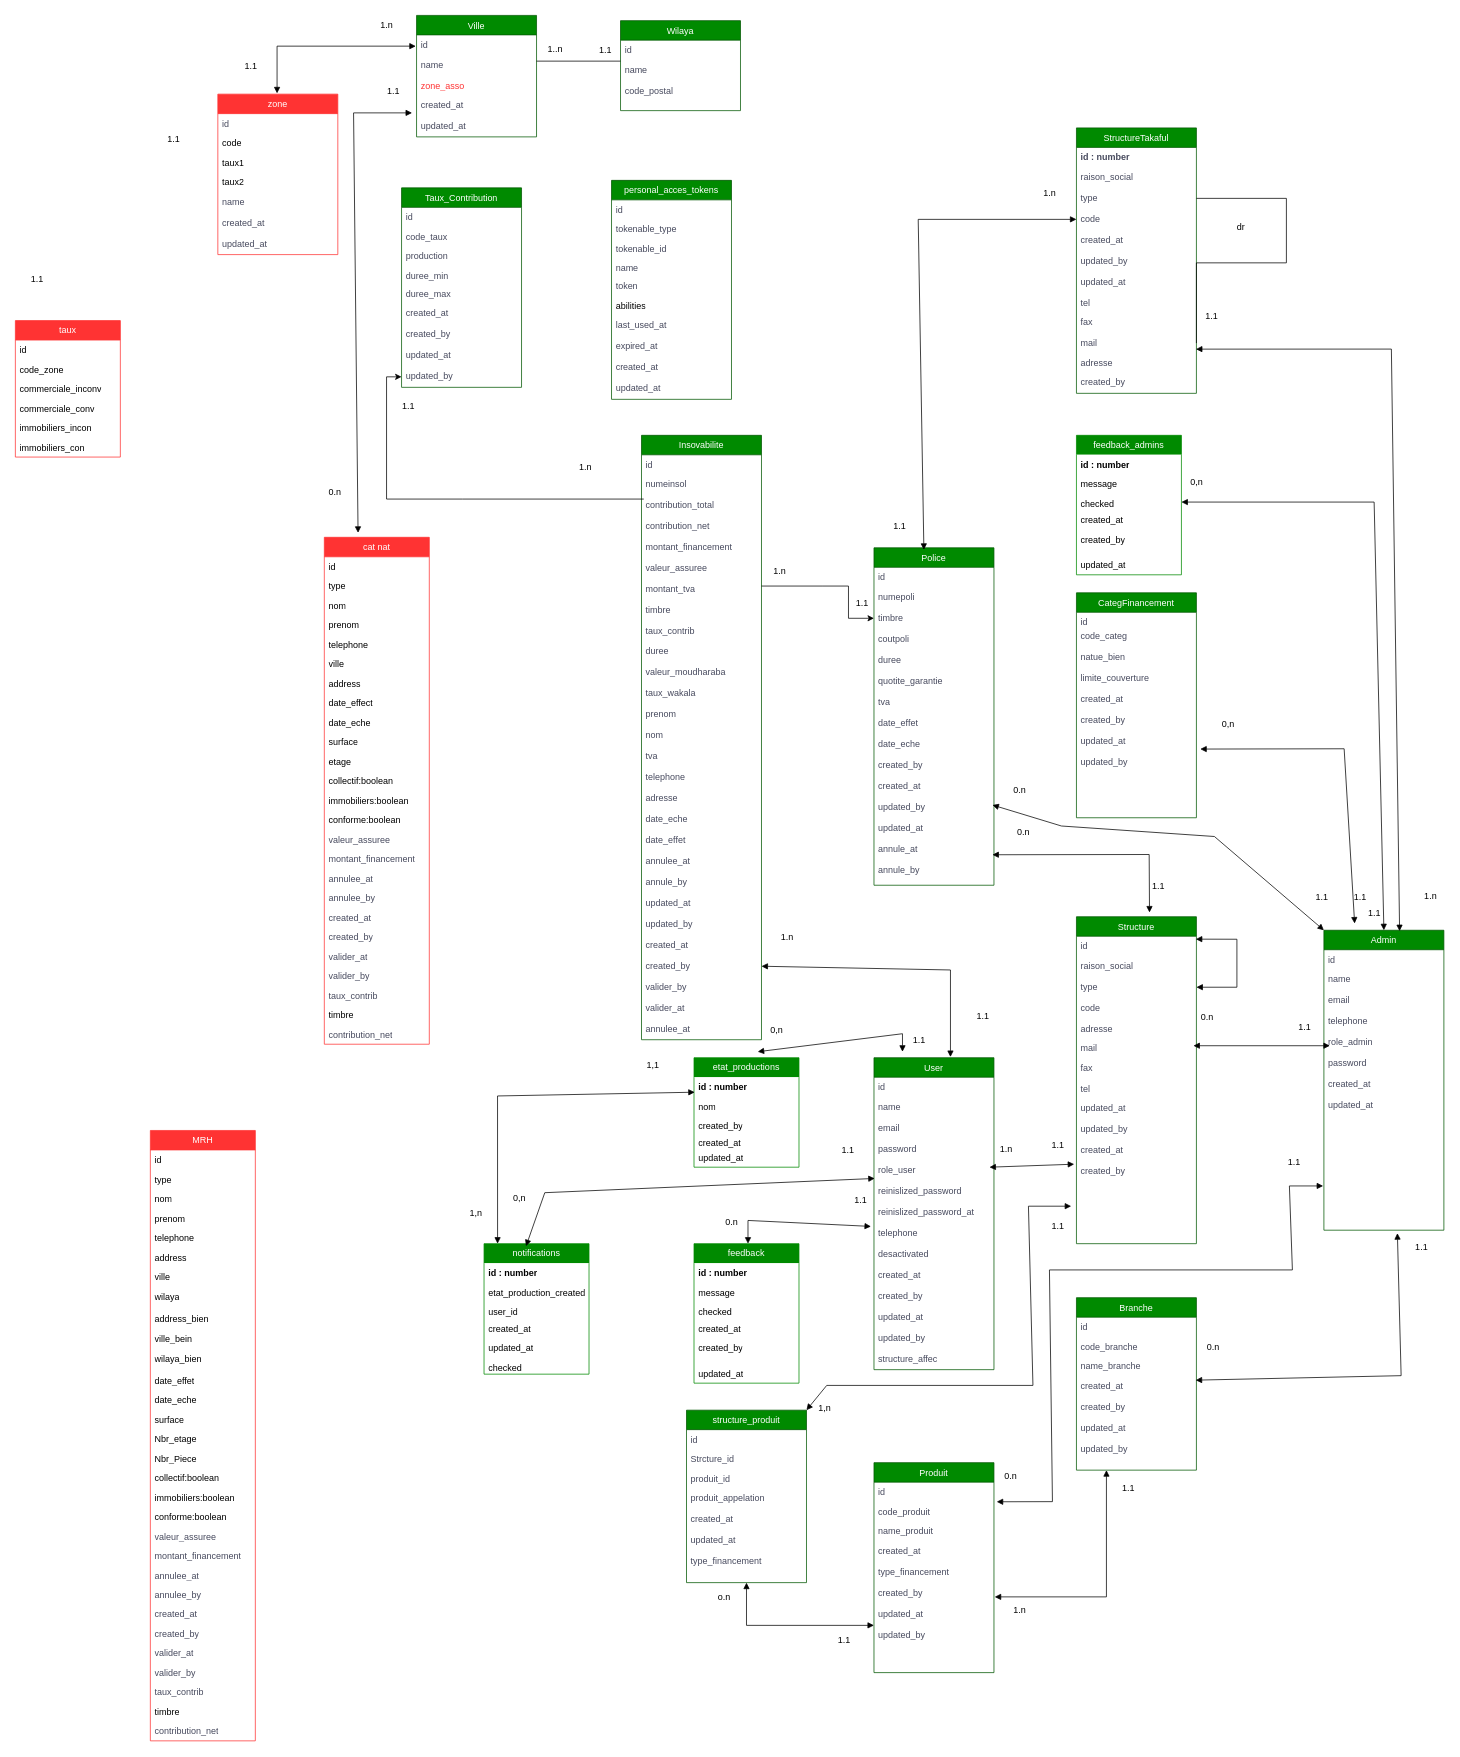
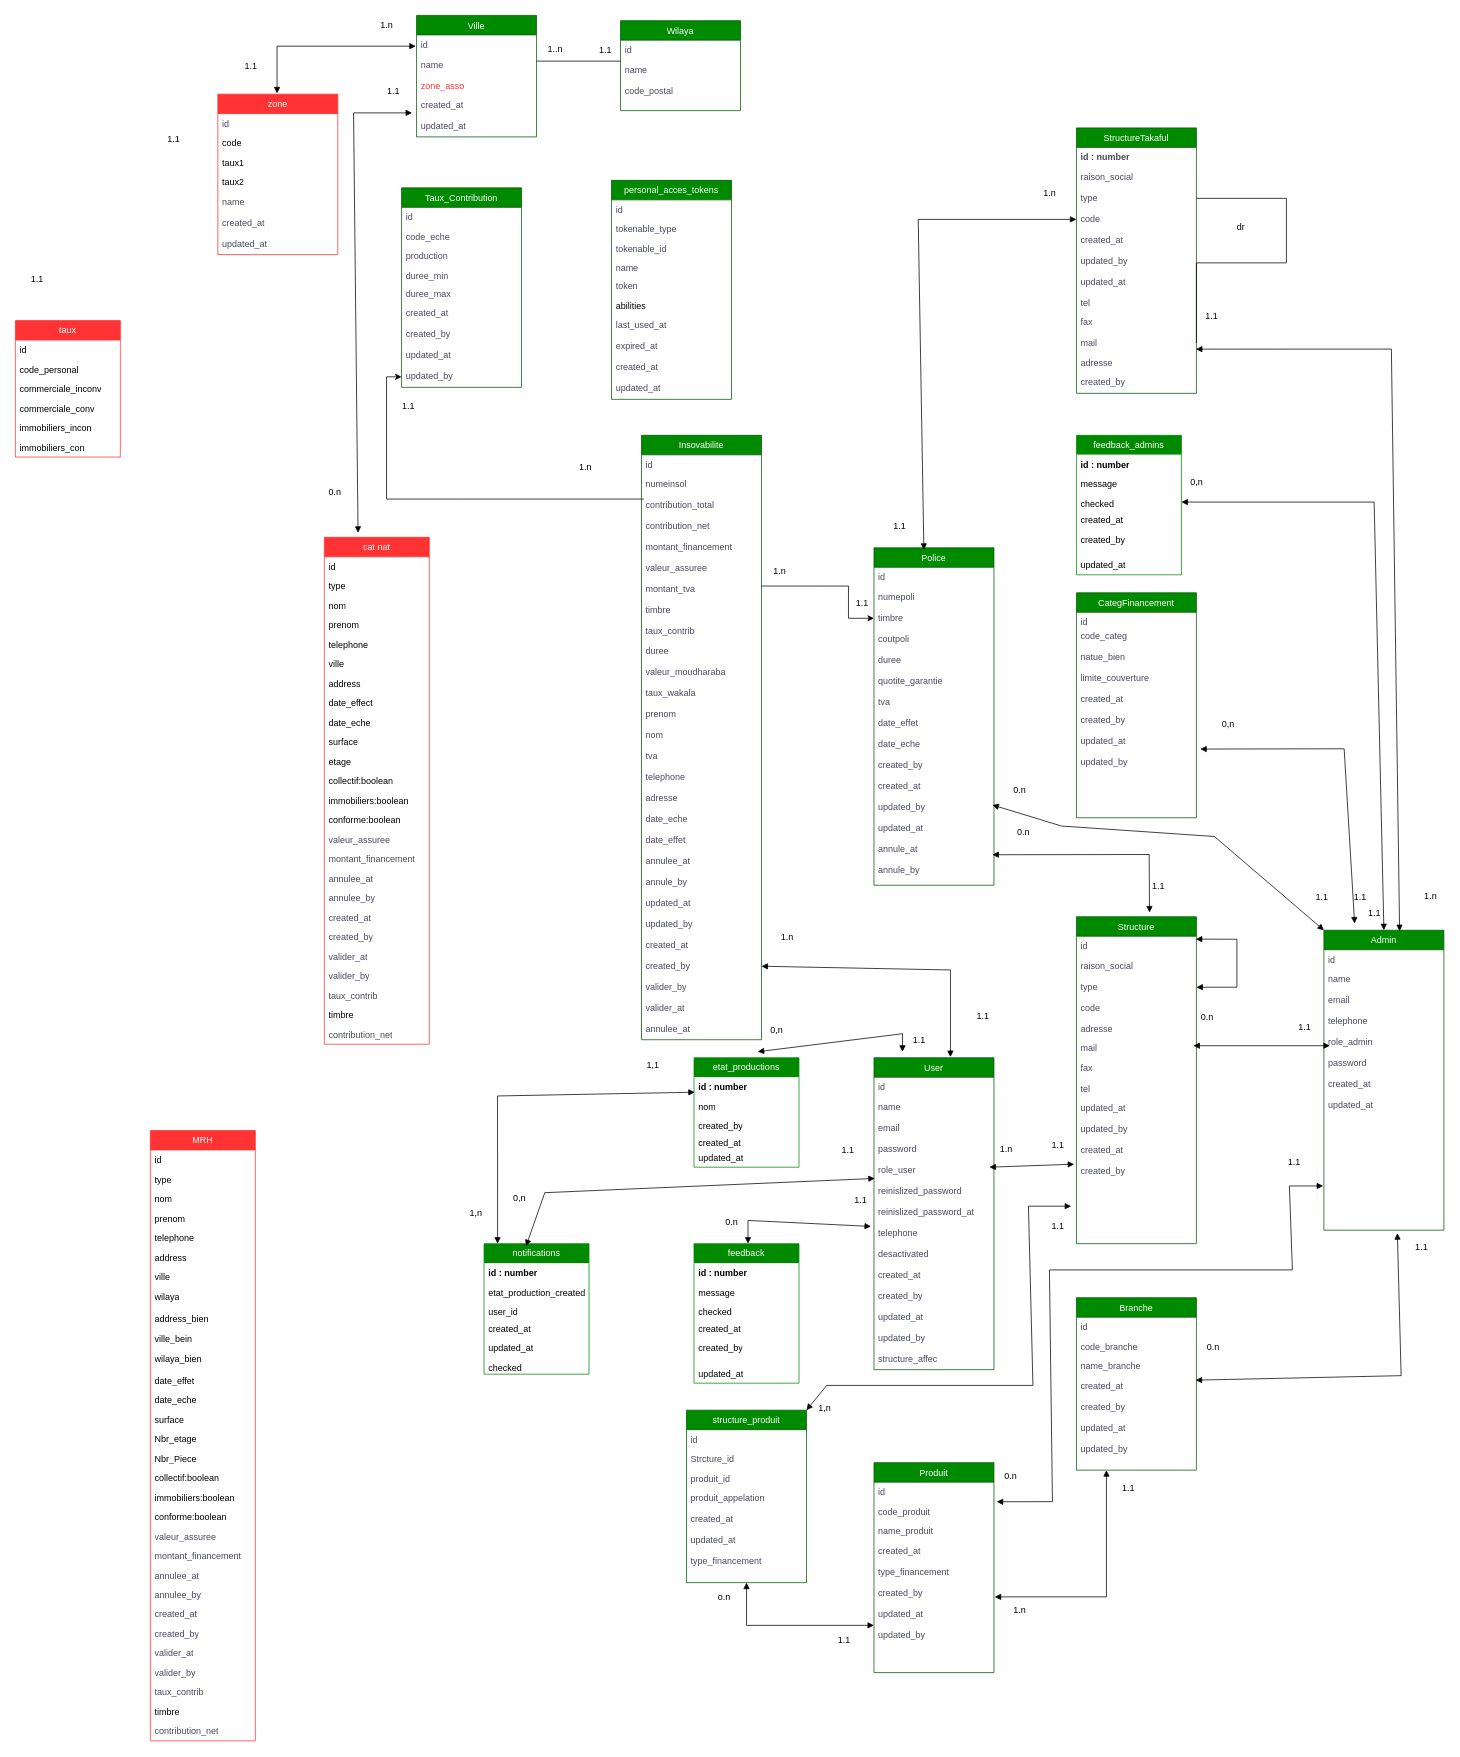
node "code_taux": label "code_taux" -> "code_eche"
node "code_zone": label "code_zone" -> "code_personal"
